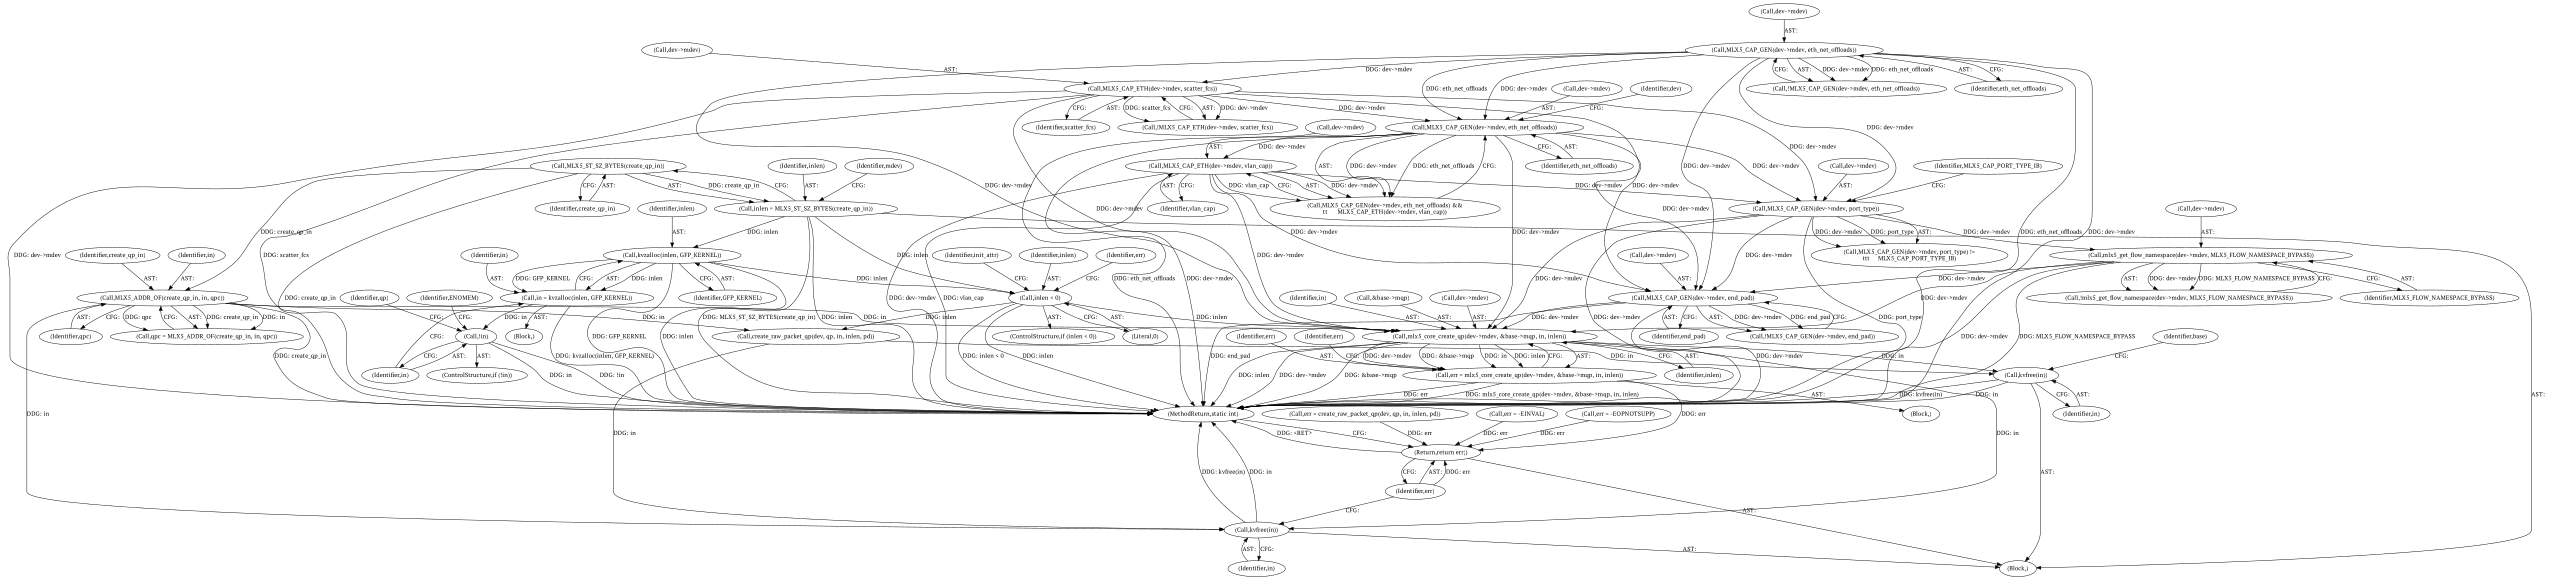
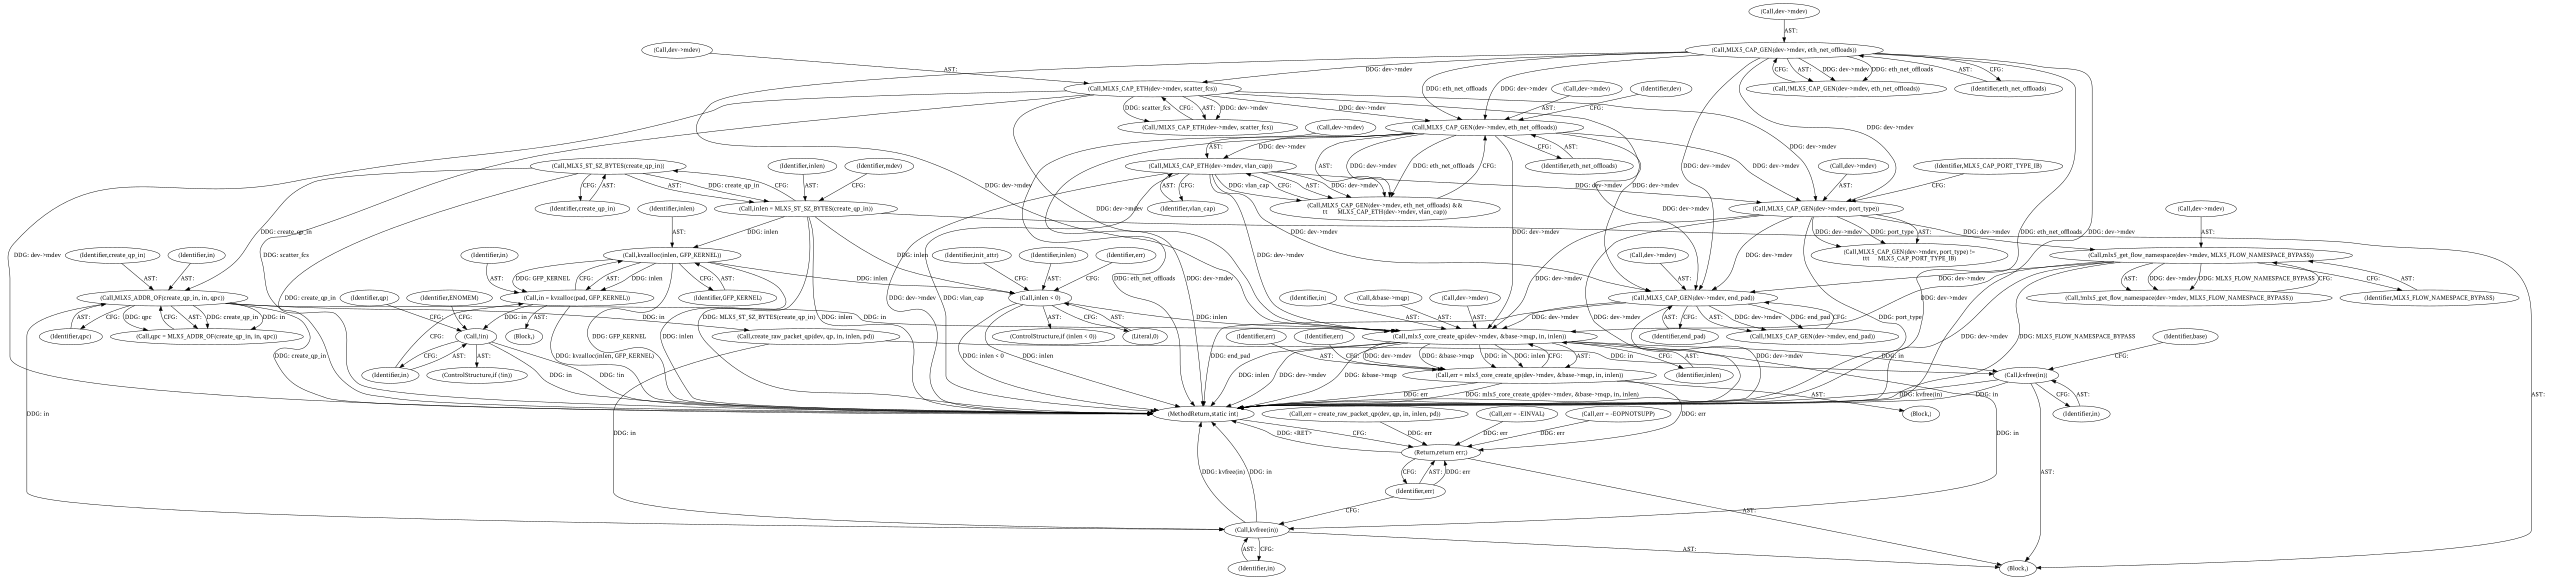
node "(Identifier,scatter_fcs)": removed
node "(Call,in = kvzalloc(inlen, GFP_KERNEL))": label "(Call,in = kvzalloc(inlen, GFP_KERNEL))" -> "(Call,in = kvzalloc(pad, GFP_KERNEL))"
edge "(Call,inlen < 0)" -> "(Call,create_raw_packet_qp(dev, qp, in, inlen, pd))": removed, label "DDG: inlen"
